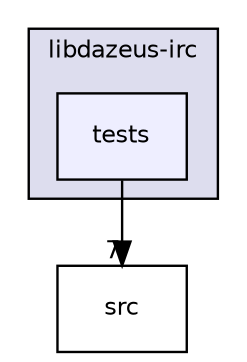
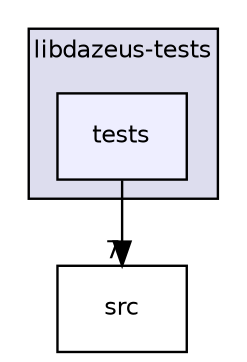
cluster "libdazeus-irc": label "libdazeus-irc" -> "libdazeus-tests"
